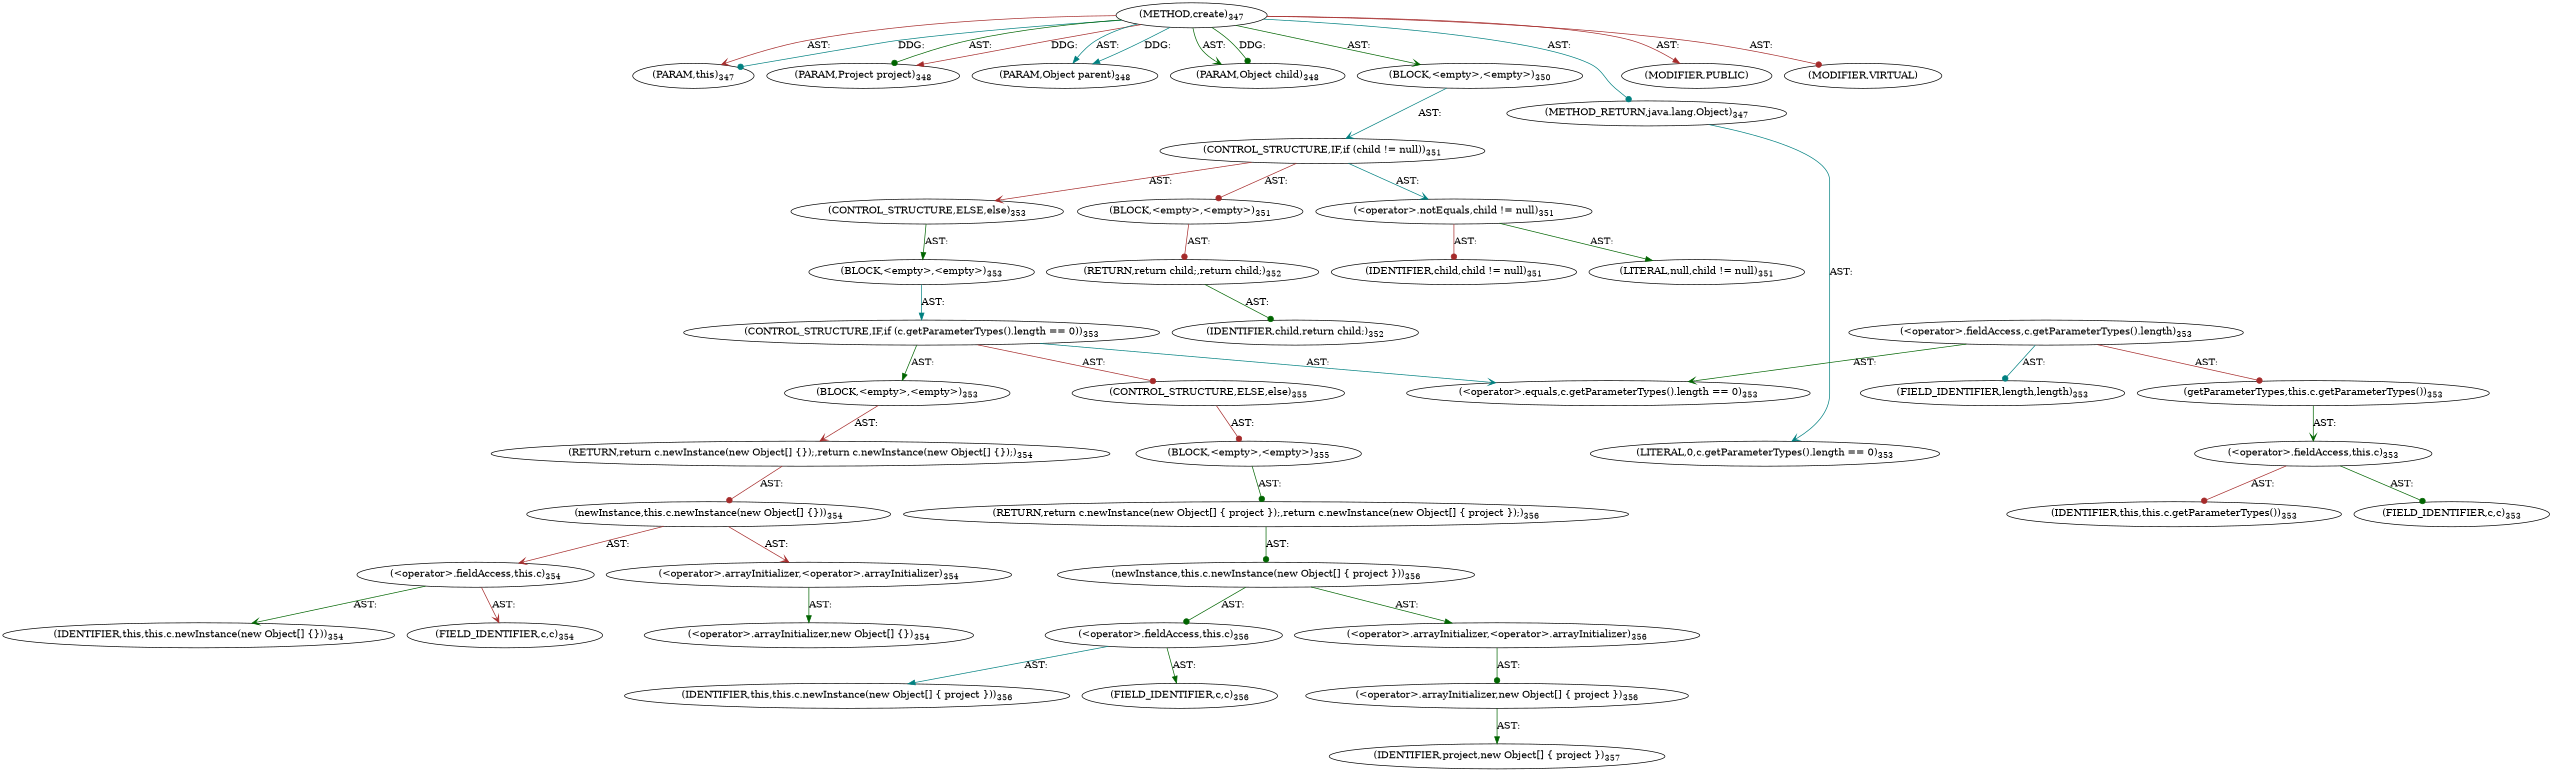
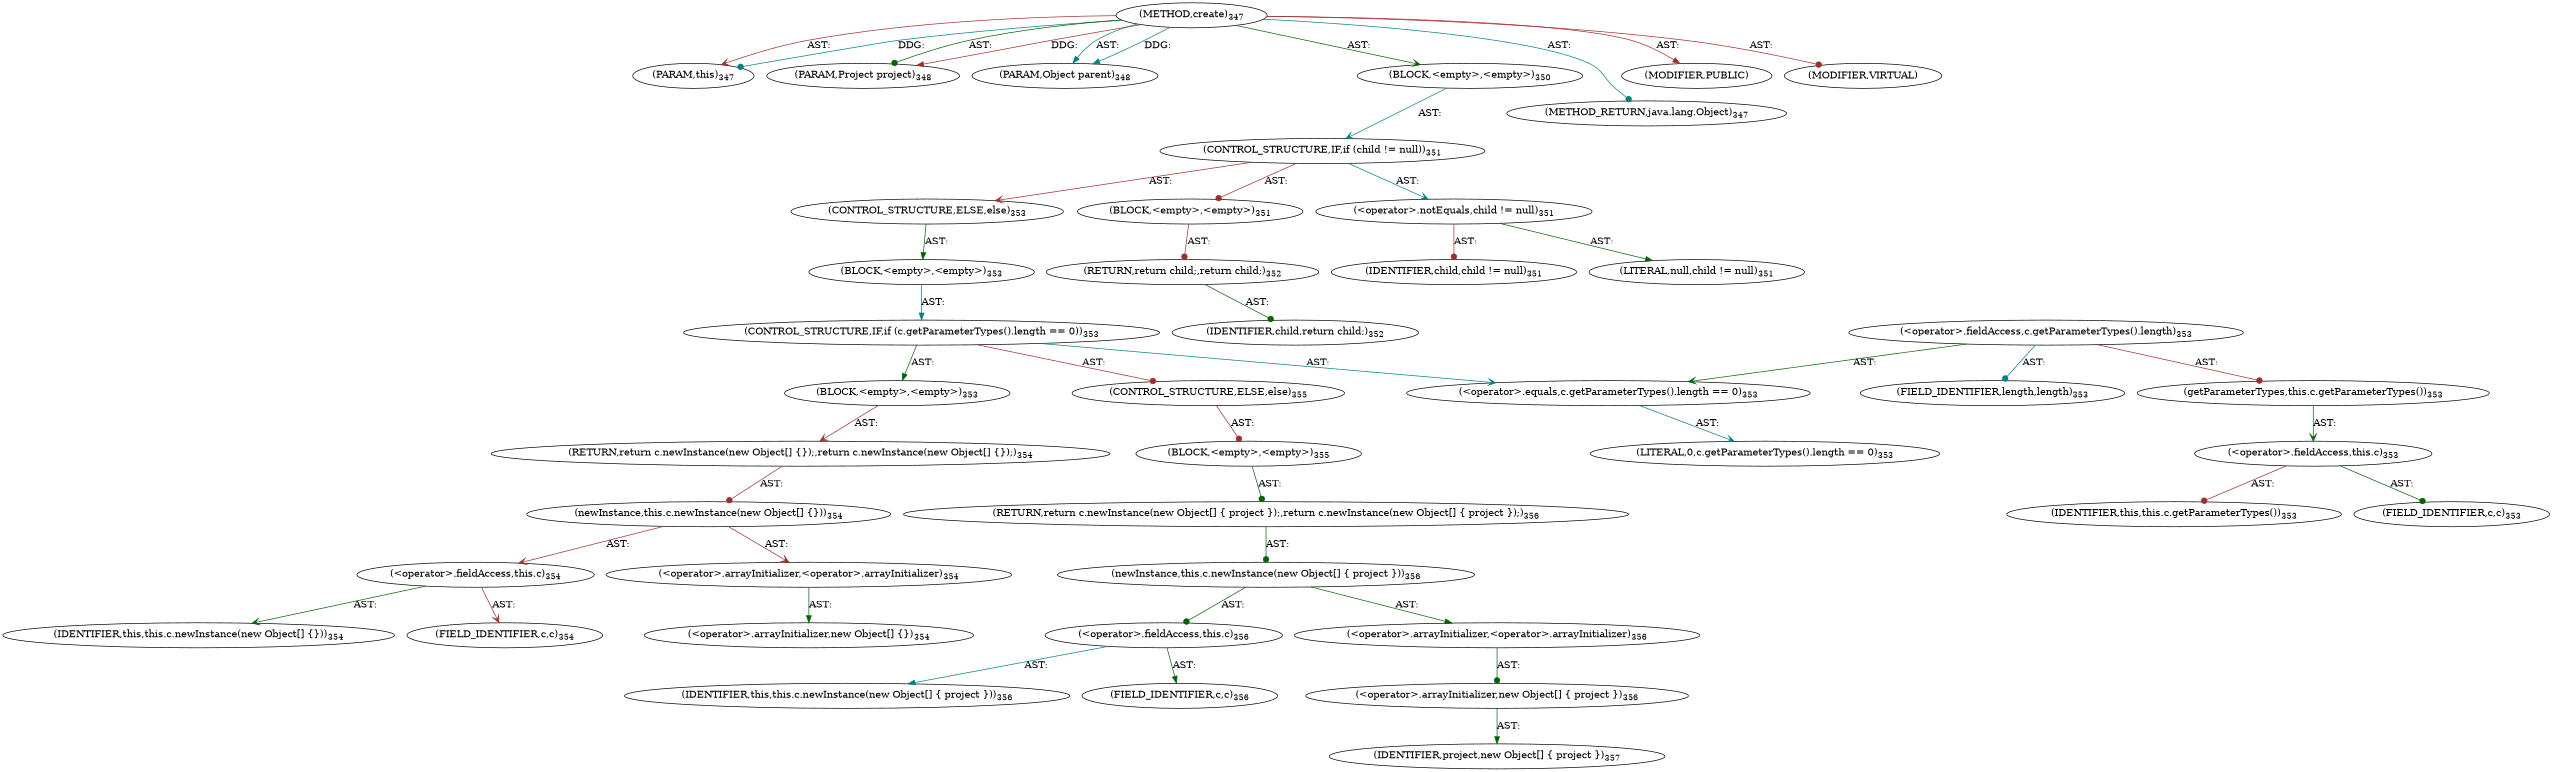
node "(PARAM,Object child)": removed
edge "(METHOD_RETURN,java.lang.Object)" -> "(LITERAL,0,c.getParameterTypes().length == 0)": now "(<operator>.equals,c.getParameterTypes().length == 0)" -> "(LITERAL,0,c.getParameterTypes().length == 0)"
